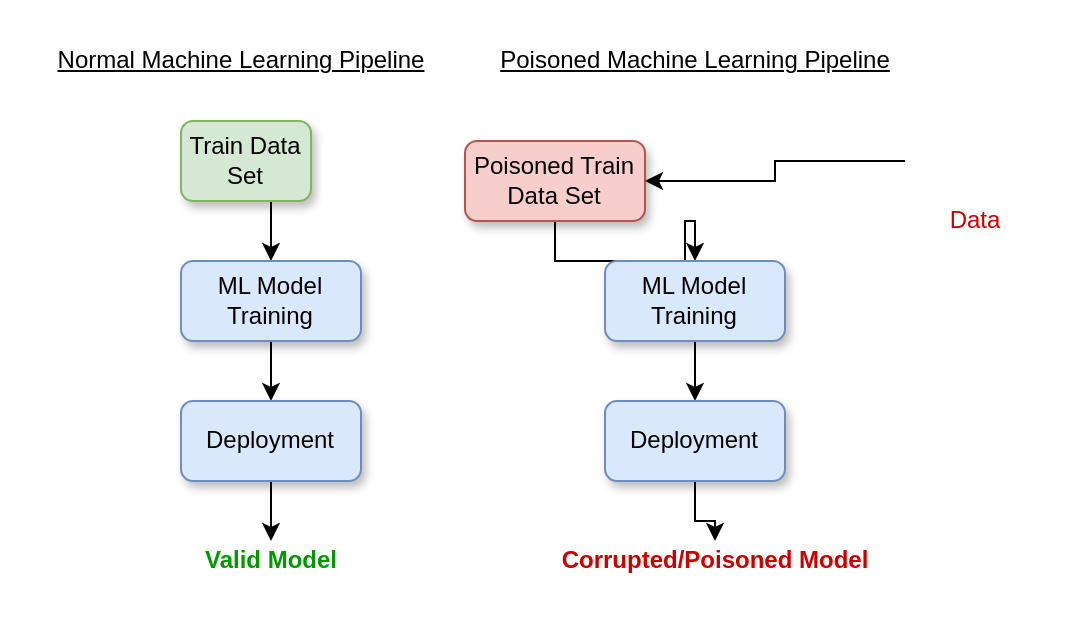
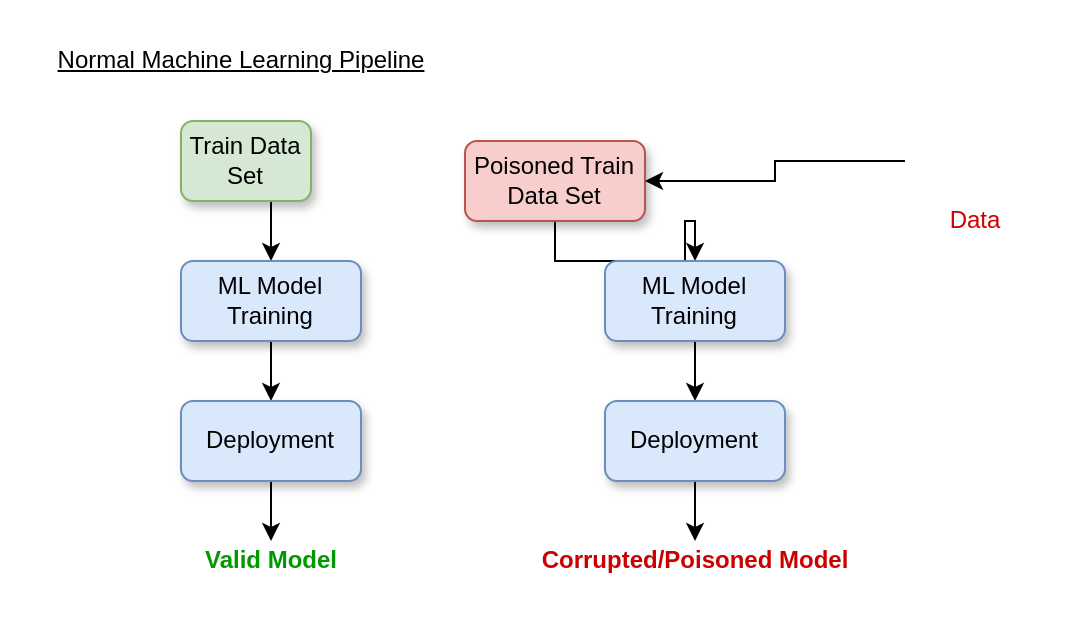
node "Poisoned Machine Learning Pipeline": removed
node "Corrupted/Poisoned Model": moved (715, 561) -> (695, 561)
